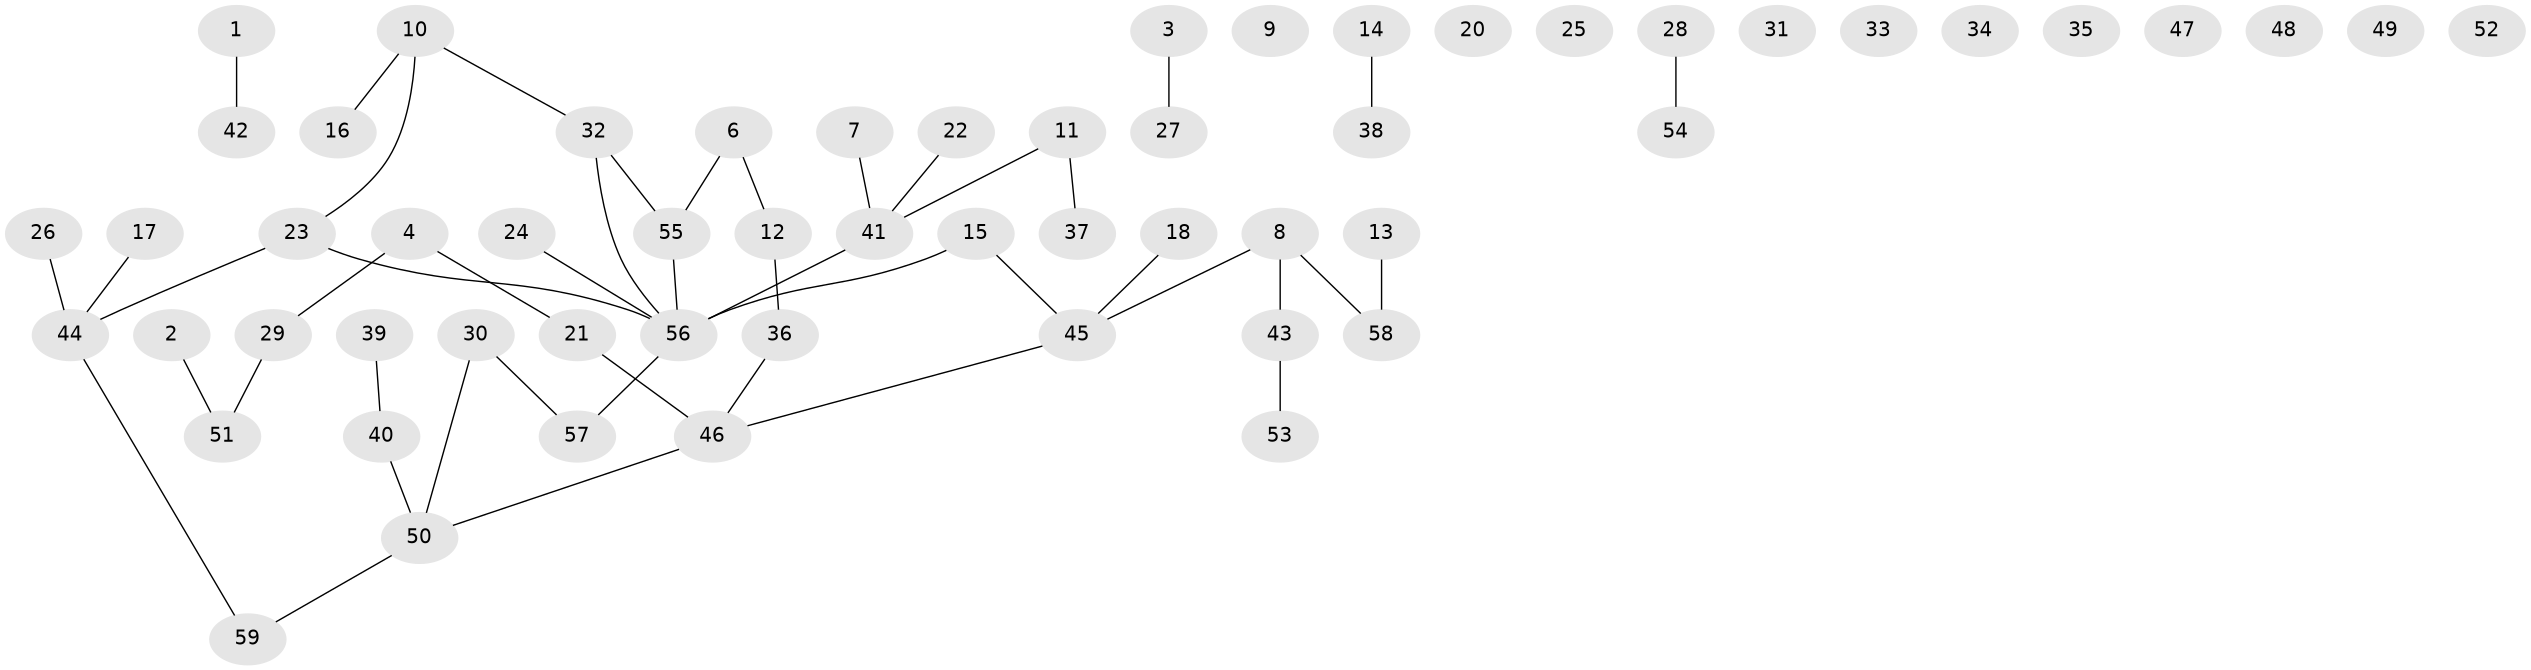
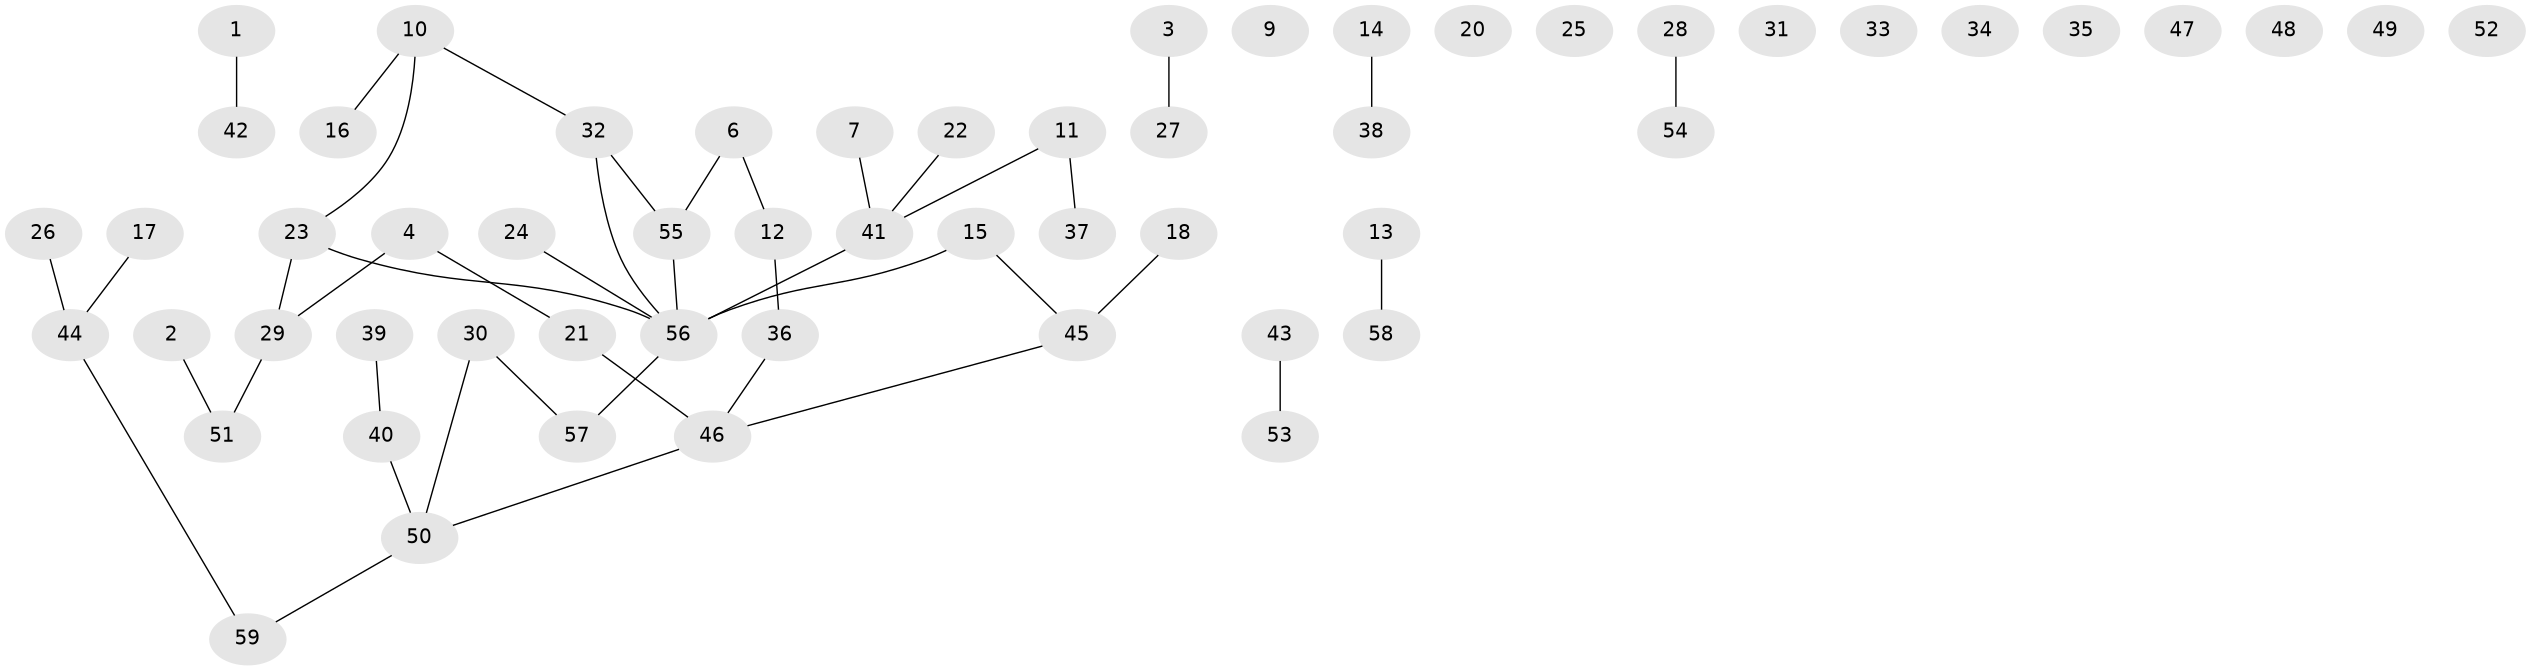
node "8": removed
edge "23" -- "44": now "23" -- "29"
